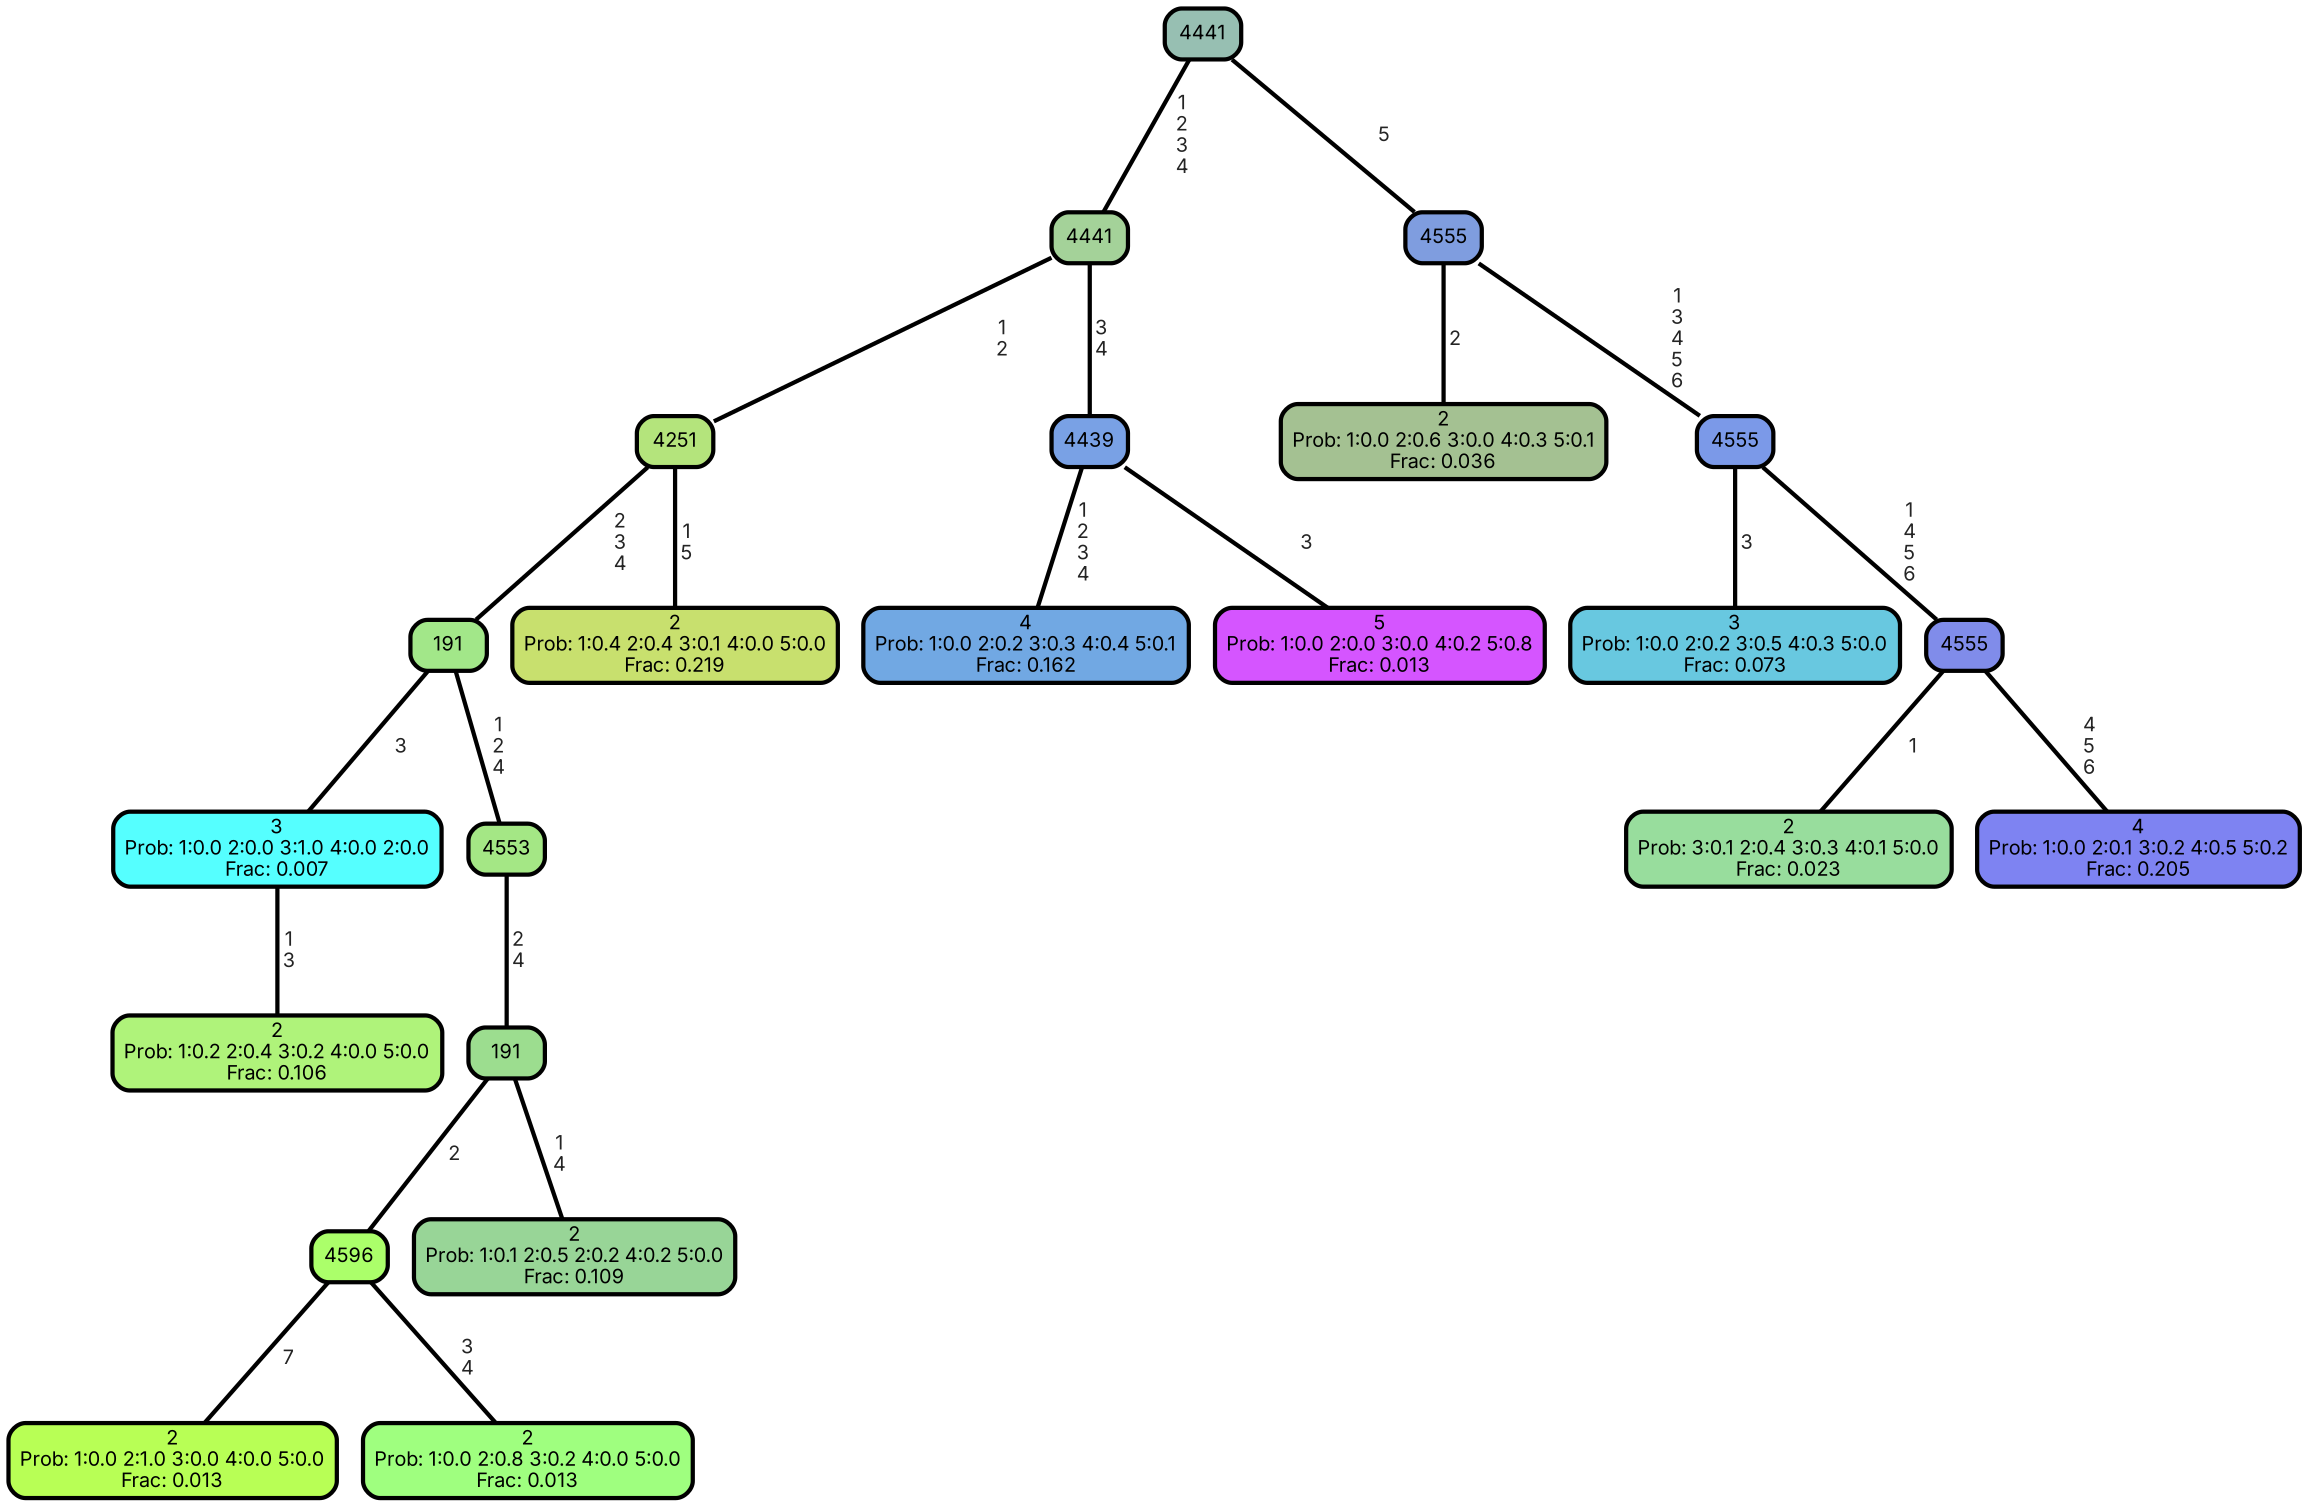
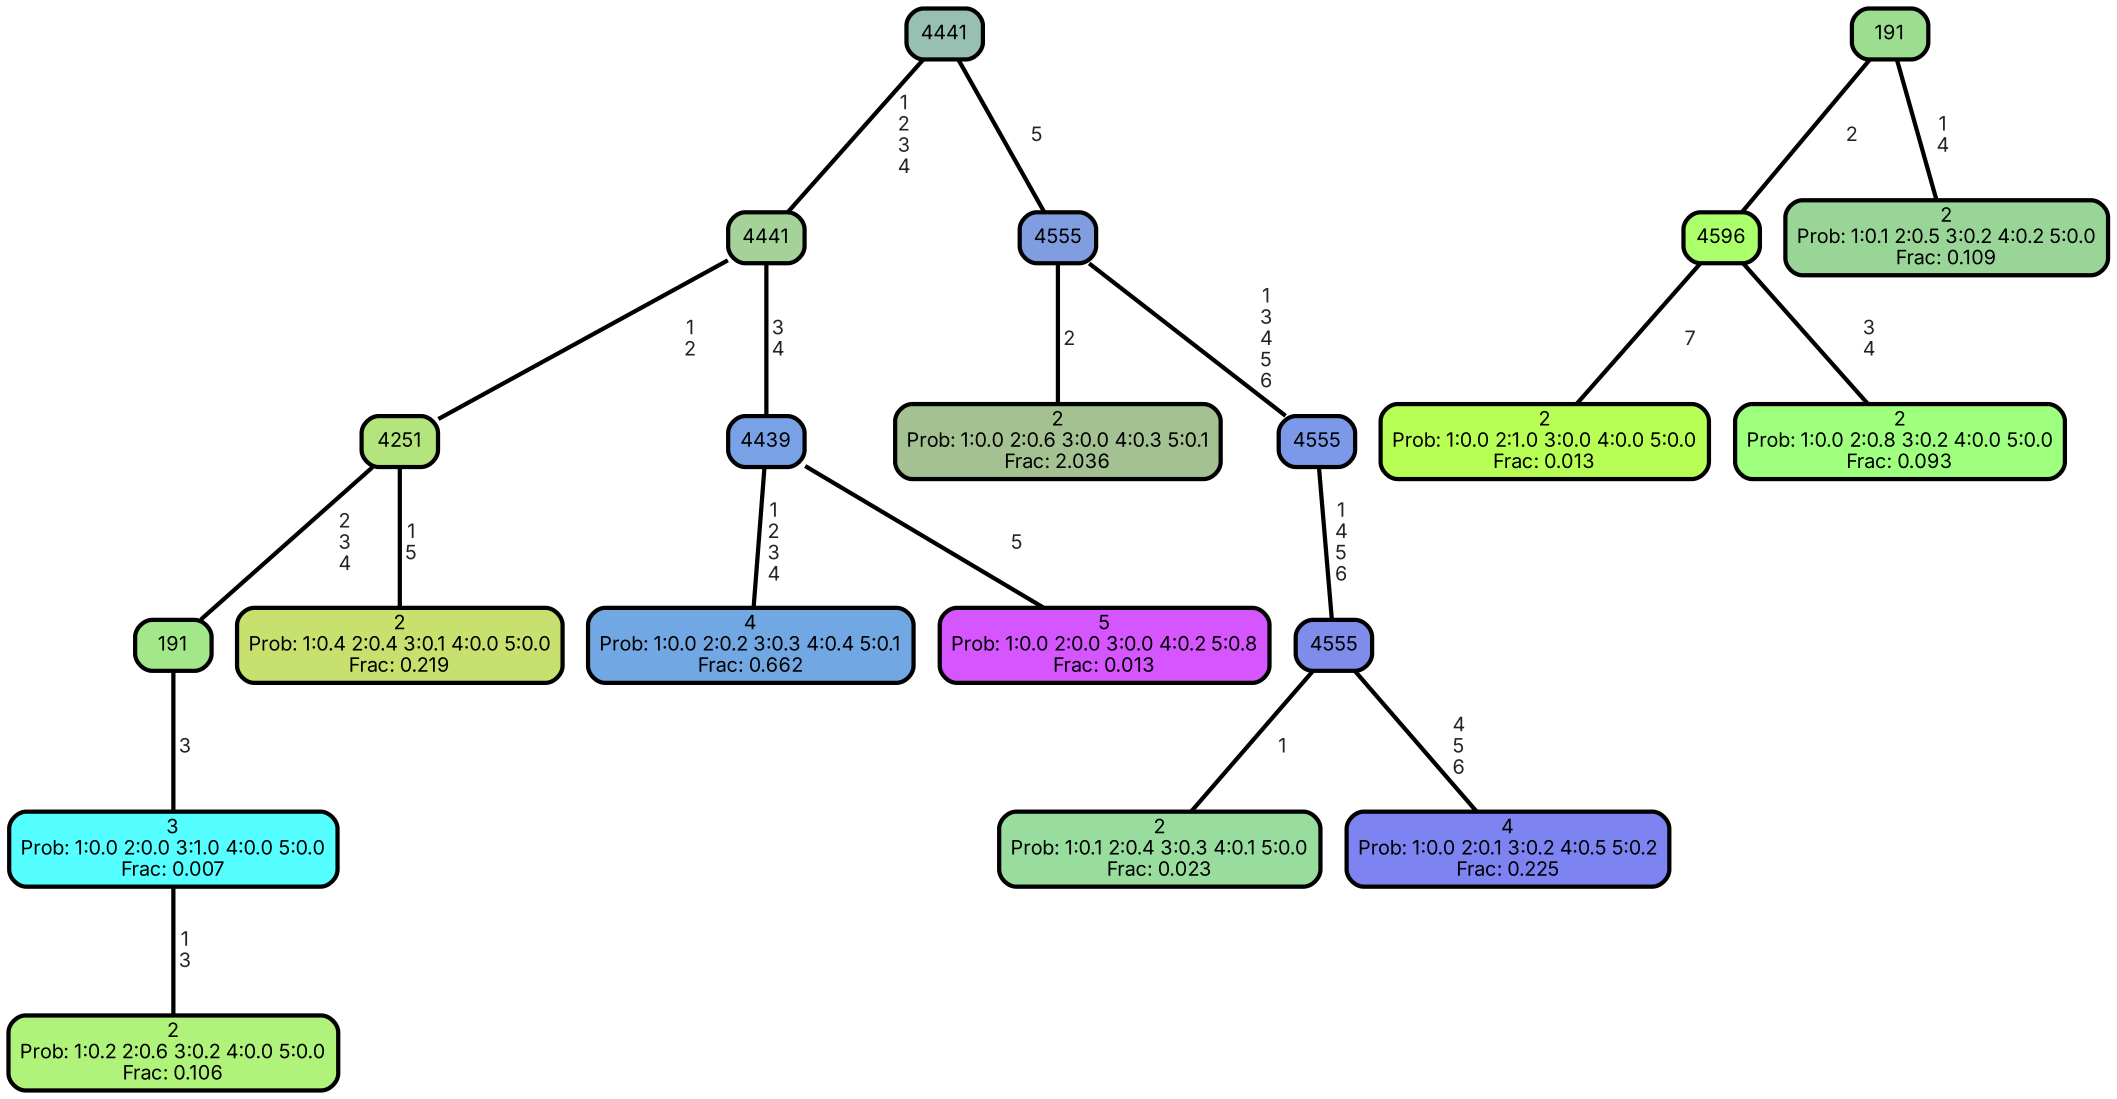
node "2 Prob: 1:0.0 2:0.6 3:0.0 4:0.3 5:0.1 Frac: 0.036": label "2 Prob: 1:0.0 2:0.6 3:0.0 4:0.3 5:0.1 Frac: 0.036" -> "2 Prob: 1:0.0 2:0.6 3:0.0 4:0.3 5:0.1 Frac: 2.036"
edge "4439" -- "5 Prob: 1:0.0 2:0.0 3:0.0 4:0.2 5:0.8 Frac: 0.013": label " 3" -> " 5"
node "4 Prob: 1:0.0 2:0.2 3:0.3 4:0.4 5:0.1 Frac: 0.162": label "4 Prob: 1:0.0 2:0.2 3:0.3 4:0.4 5:0.1 Frac: 0.162" -> "4 Prob: 1:0.0 2:0.2 3:0.3 4:0.4 5:0.1 Frac: 0.662"
node "3 Prob: 1:0.0 2:0.2 3:0.5 4:0.3 5:0.0 Frac: 0.073": removed
node "3 Prob: 1:0.0 2:0.0 3:1.0 4:0.0 2:0.0 Frac: 0.007": label "3 Prob: 1:0.0 2:0.0 3:1.0 4:0.0 2:0.0 Frac: 0.007" -> "3 Prob: 1:0.0 2:0.0 3:1.0 4:0.0 5:0.0 Frac: 0.007"
node "4553": removed
node "2 Prob: 3:0.1 2:0.4 3:0.3 4:0.1 5:0.0 Frac: 0.023": label "2 Prob: 3:0.1 2:0.4 3:0.3 4:0.1 5:0.0 Frac: 0.023" -> "2 Prob: 1:0.1 2:0.4 3:0.3 4:0.1 5:0.0 Frac: 0.023"
node "4 Prob: 1:0.0 2:0.1 3:0.2 4:0.5 5:0.2 Frac: 0.205": label "4 Prob: 1:0.0 2:0.1 3:0.2 4:0.5 5:0.2 Frac: 0.205" -> "4 Prob: 1:0.0 2:0.1 3:0.2 4:0.5 5:0.2 Frac: 0.225"
node "2 Prob: 1:0.2 2:0.4 3:0.2 4:0.0 5:0.0 Frac: 0.106": label "2 Prob: 1:0.2 2:0.4 3:0.2 4:0.0 5:0.0 Frac: 0.106" -> "2 Prob: 1:0.2 2:0.6 3:0.2 4:0.0 5:0.0 Frac: 0.106"
node "2 Prob: 1:0.1 2:0.5 2:0.2 4:0.2 5:0.0 Frac: 0.109": label "2 Prob: 1:0.1 2:0.5 2:0.2 4:0.2 5:0.0 Frac: 0.109" -> "2 Prob: 1:0.1 2:0.5 3:0.2 4:0.2 5:0.0 Frac: 0.109"
node "2 Prob: 1:0.0 2:0.8 3:0.2 4:0.0 5:0.0 Frac: 0.013": label "2 Prob: 1:0.0 2:0.8 3:0.2 4:0.0 5:0.0 Frac: 0.013" -> "2 Prob: 1:0.0 2:0.8 3:0.2 4:0.0 5:0.0 Frac: 0.093"
